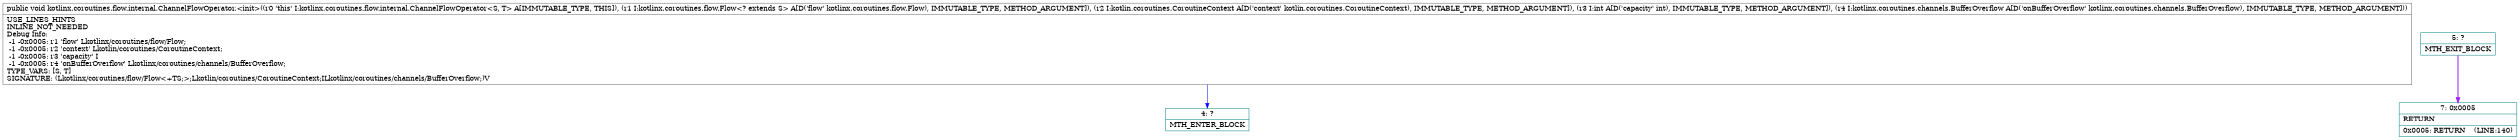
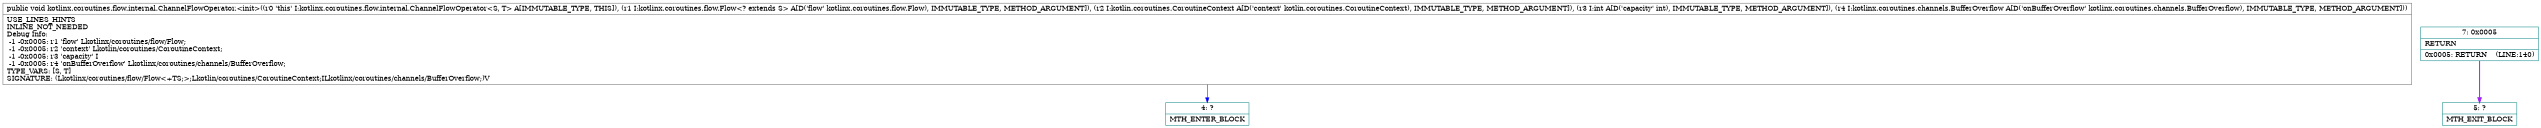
edge "5: ?" -> "7: 0x0005": reversed
